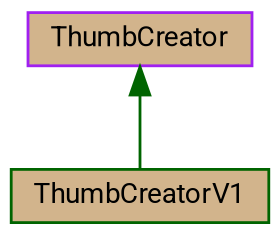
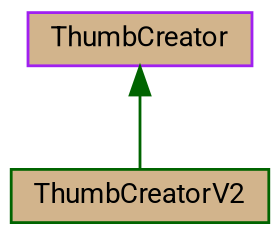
node "ThumbCreatorV1": label "ThumbCreatorV1" -> "ThumbCreatorV2"
